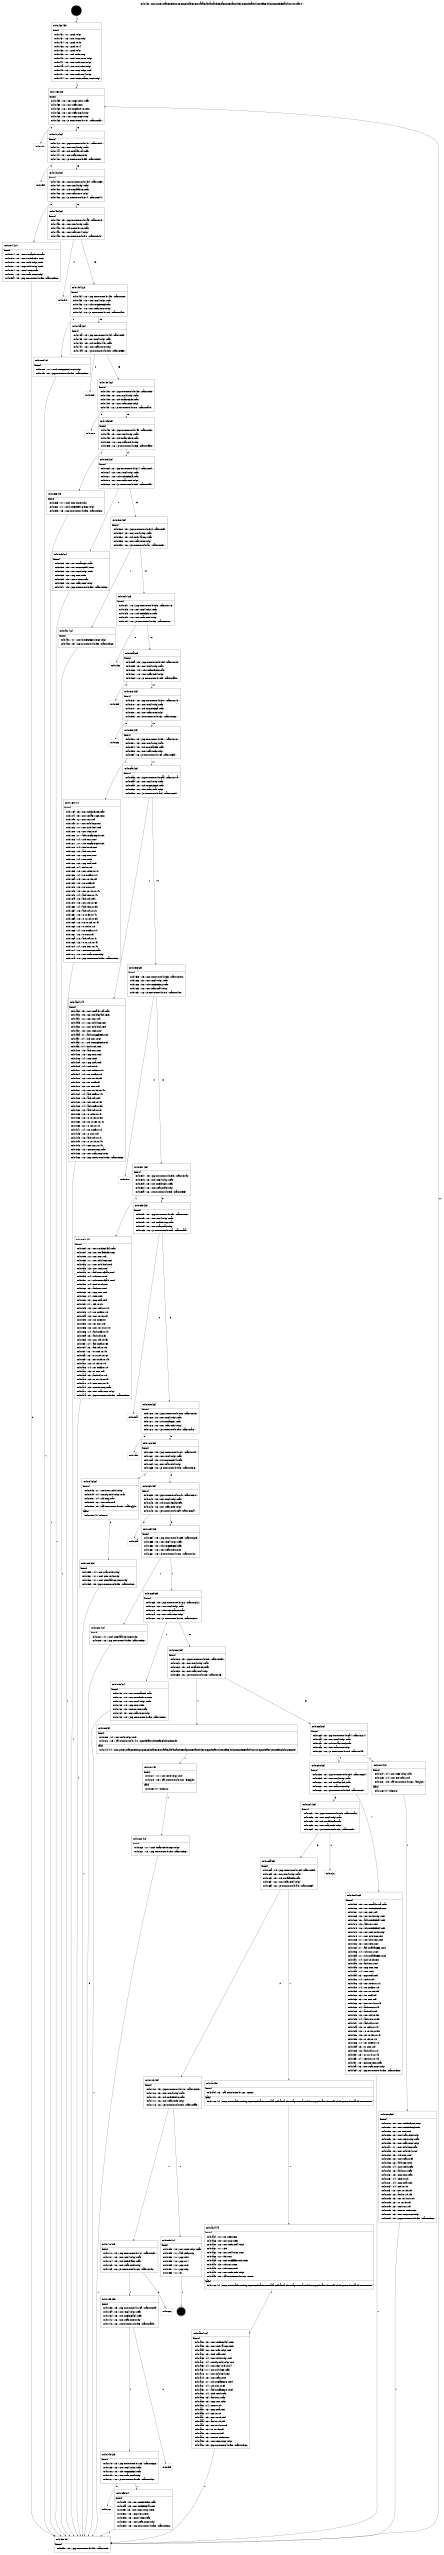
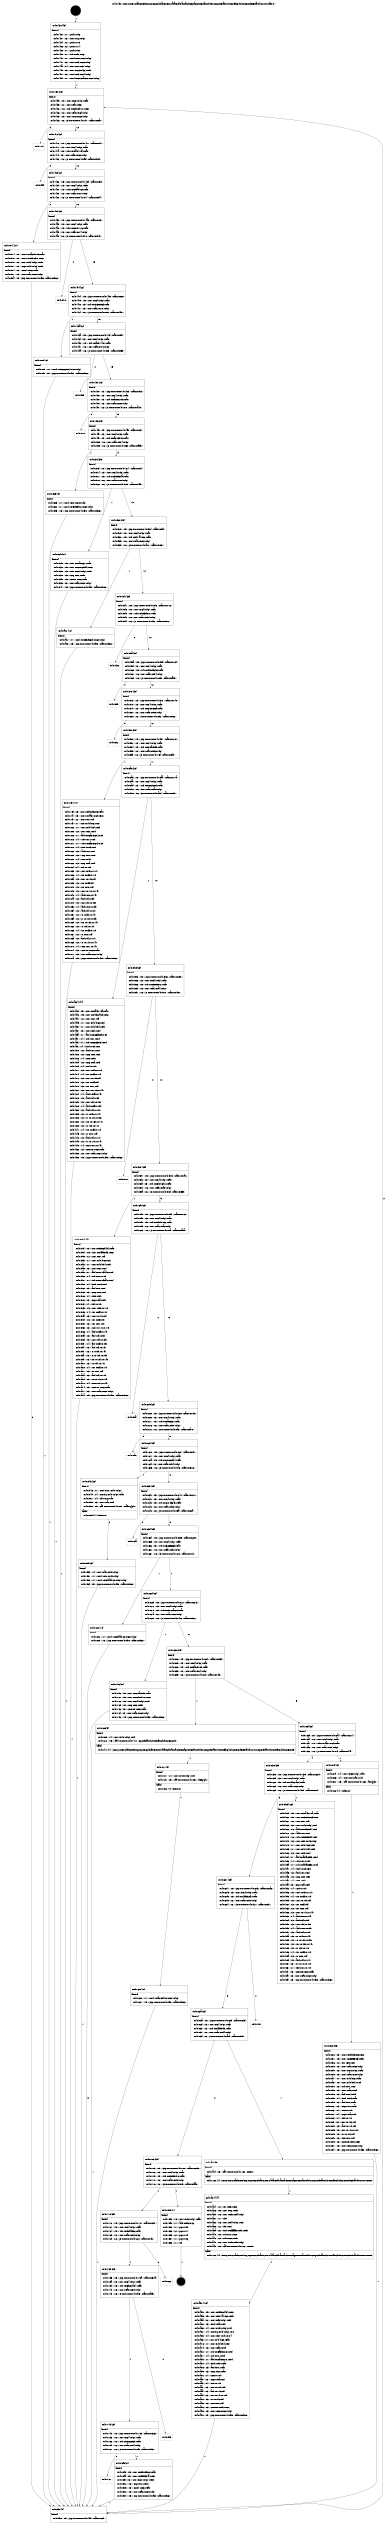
edge "0x401b5d [165]" -> "0x401f98 [5]": removed, label "1"
